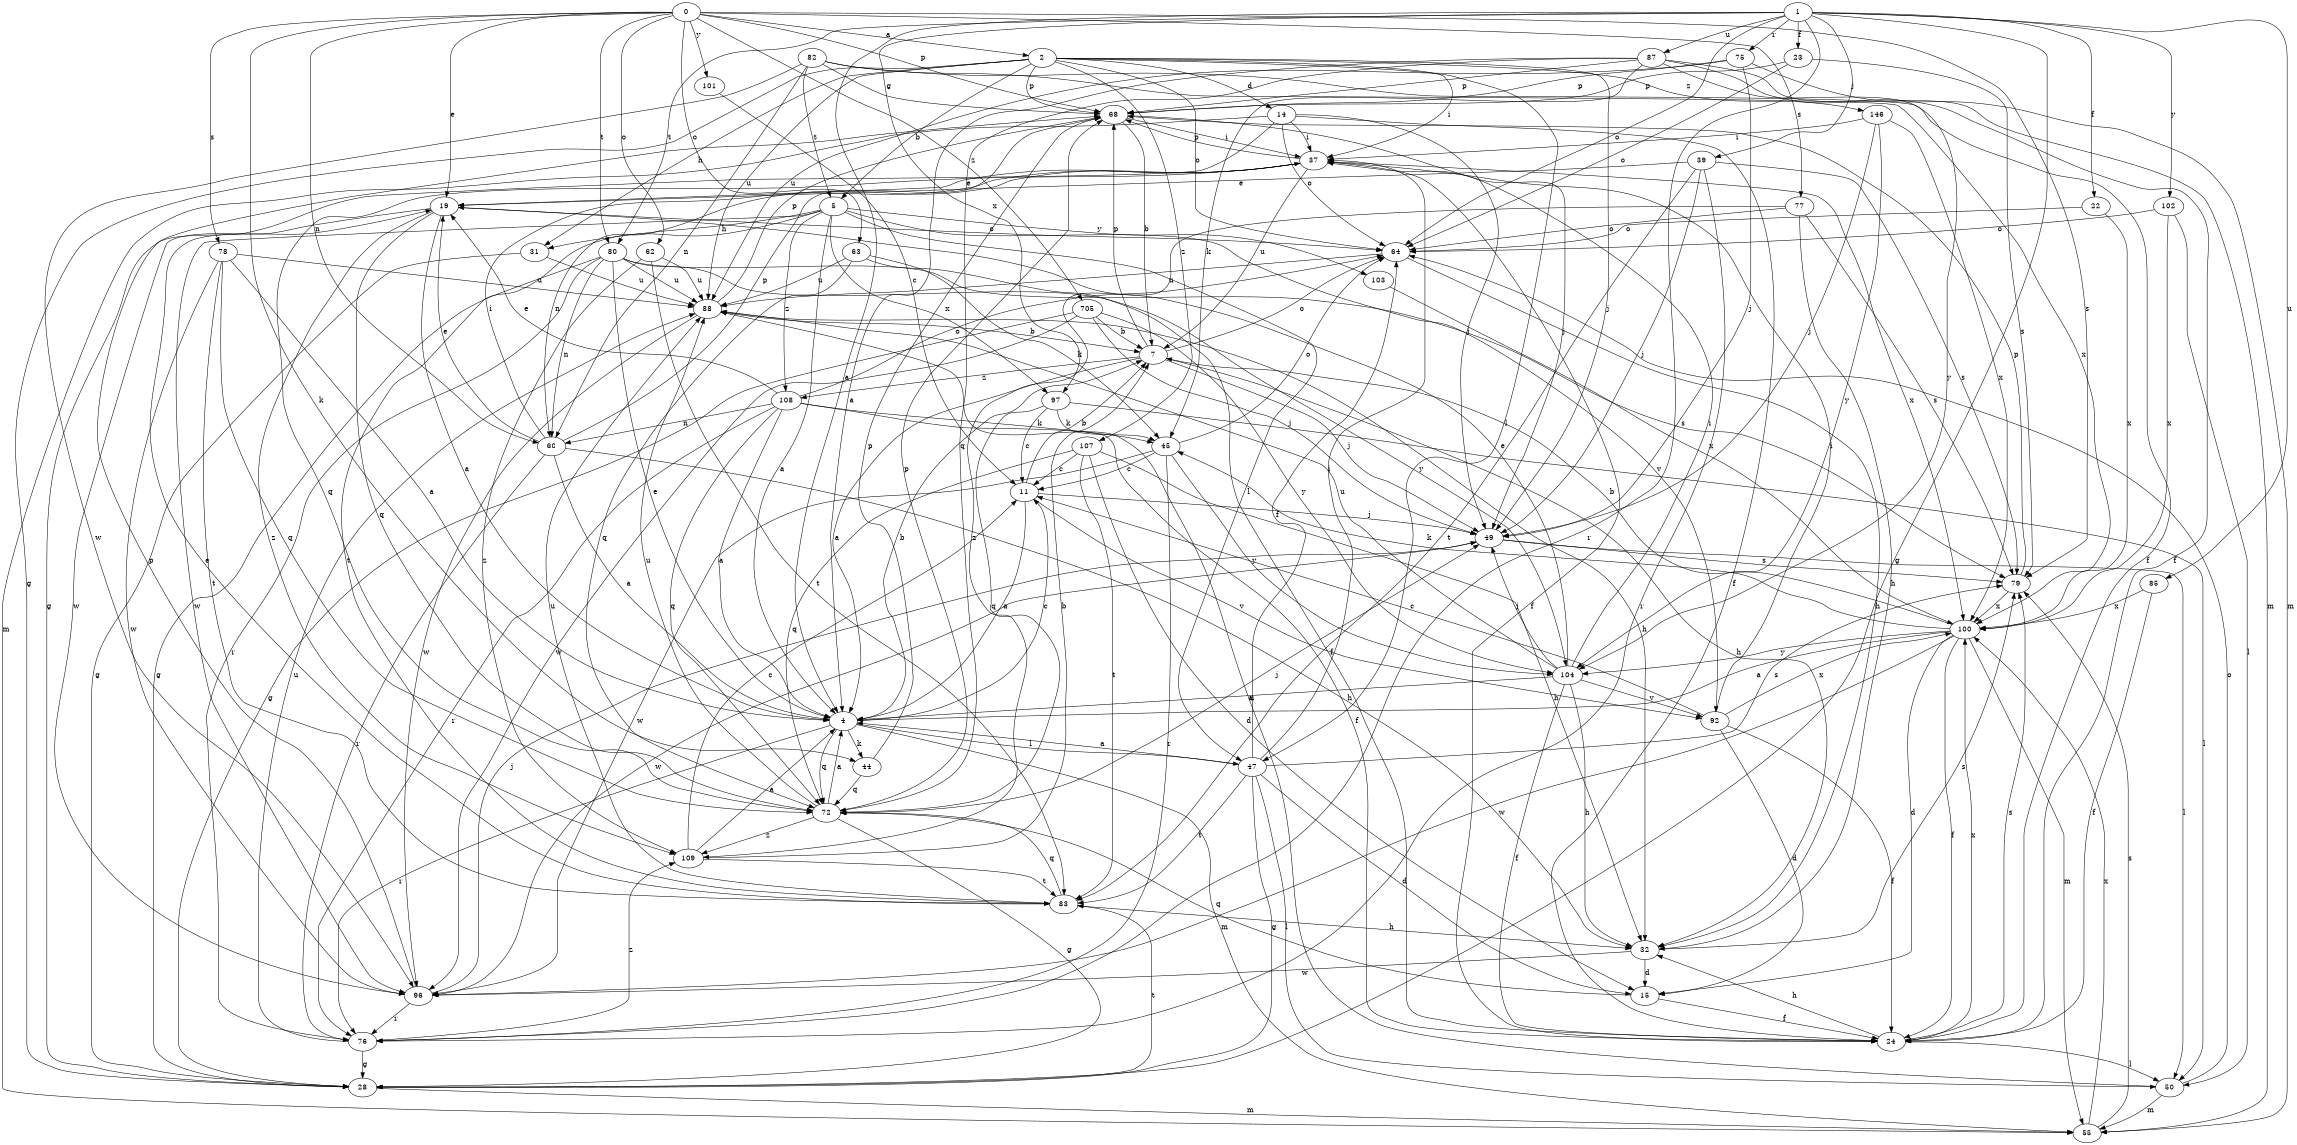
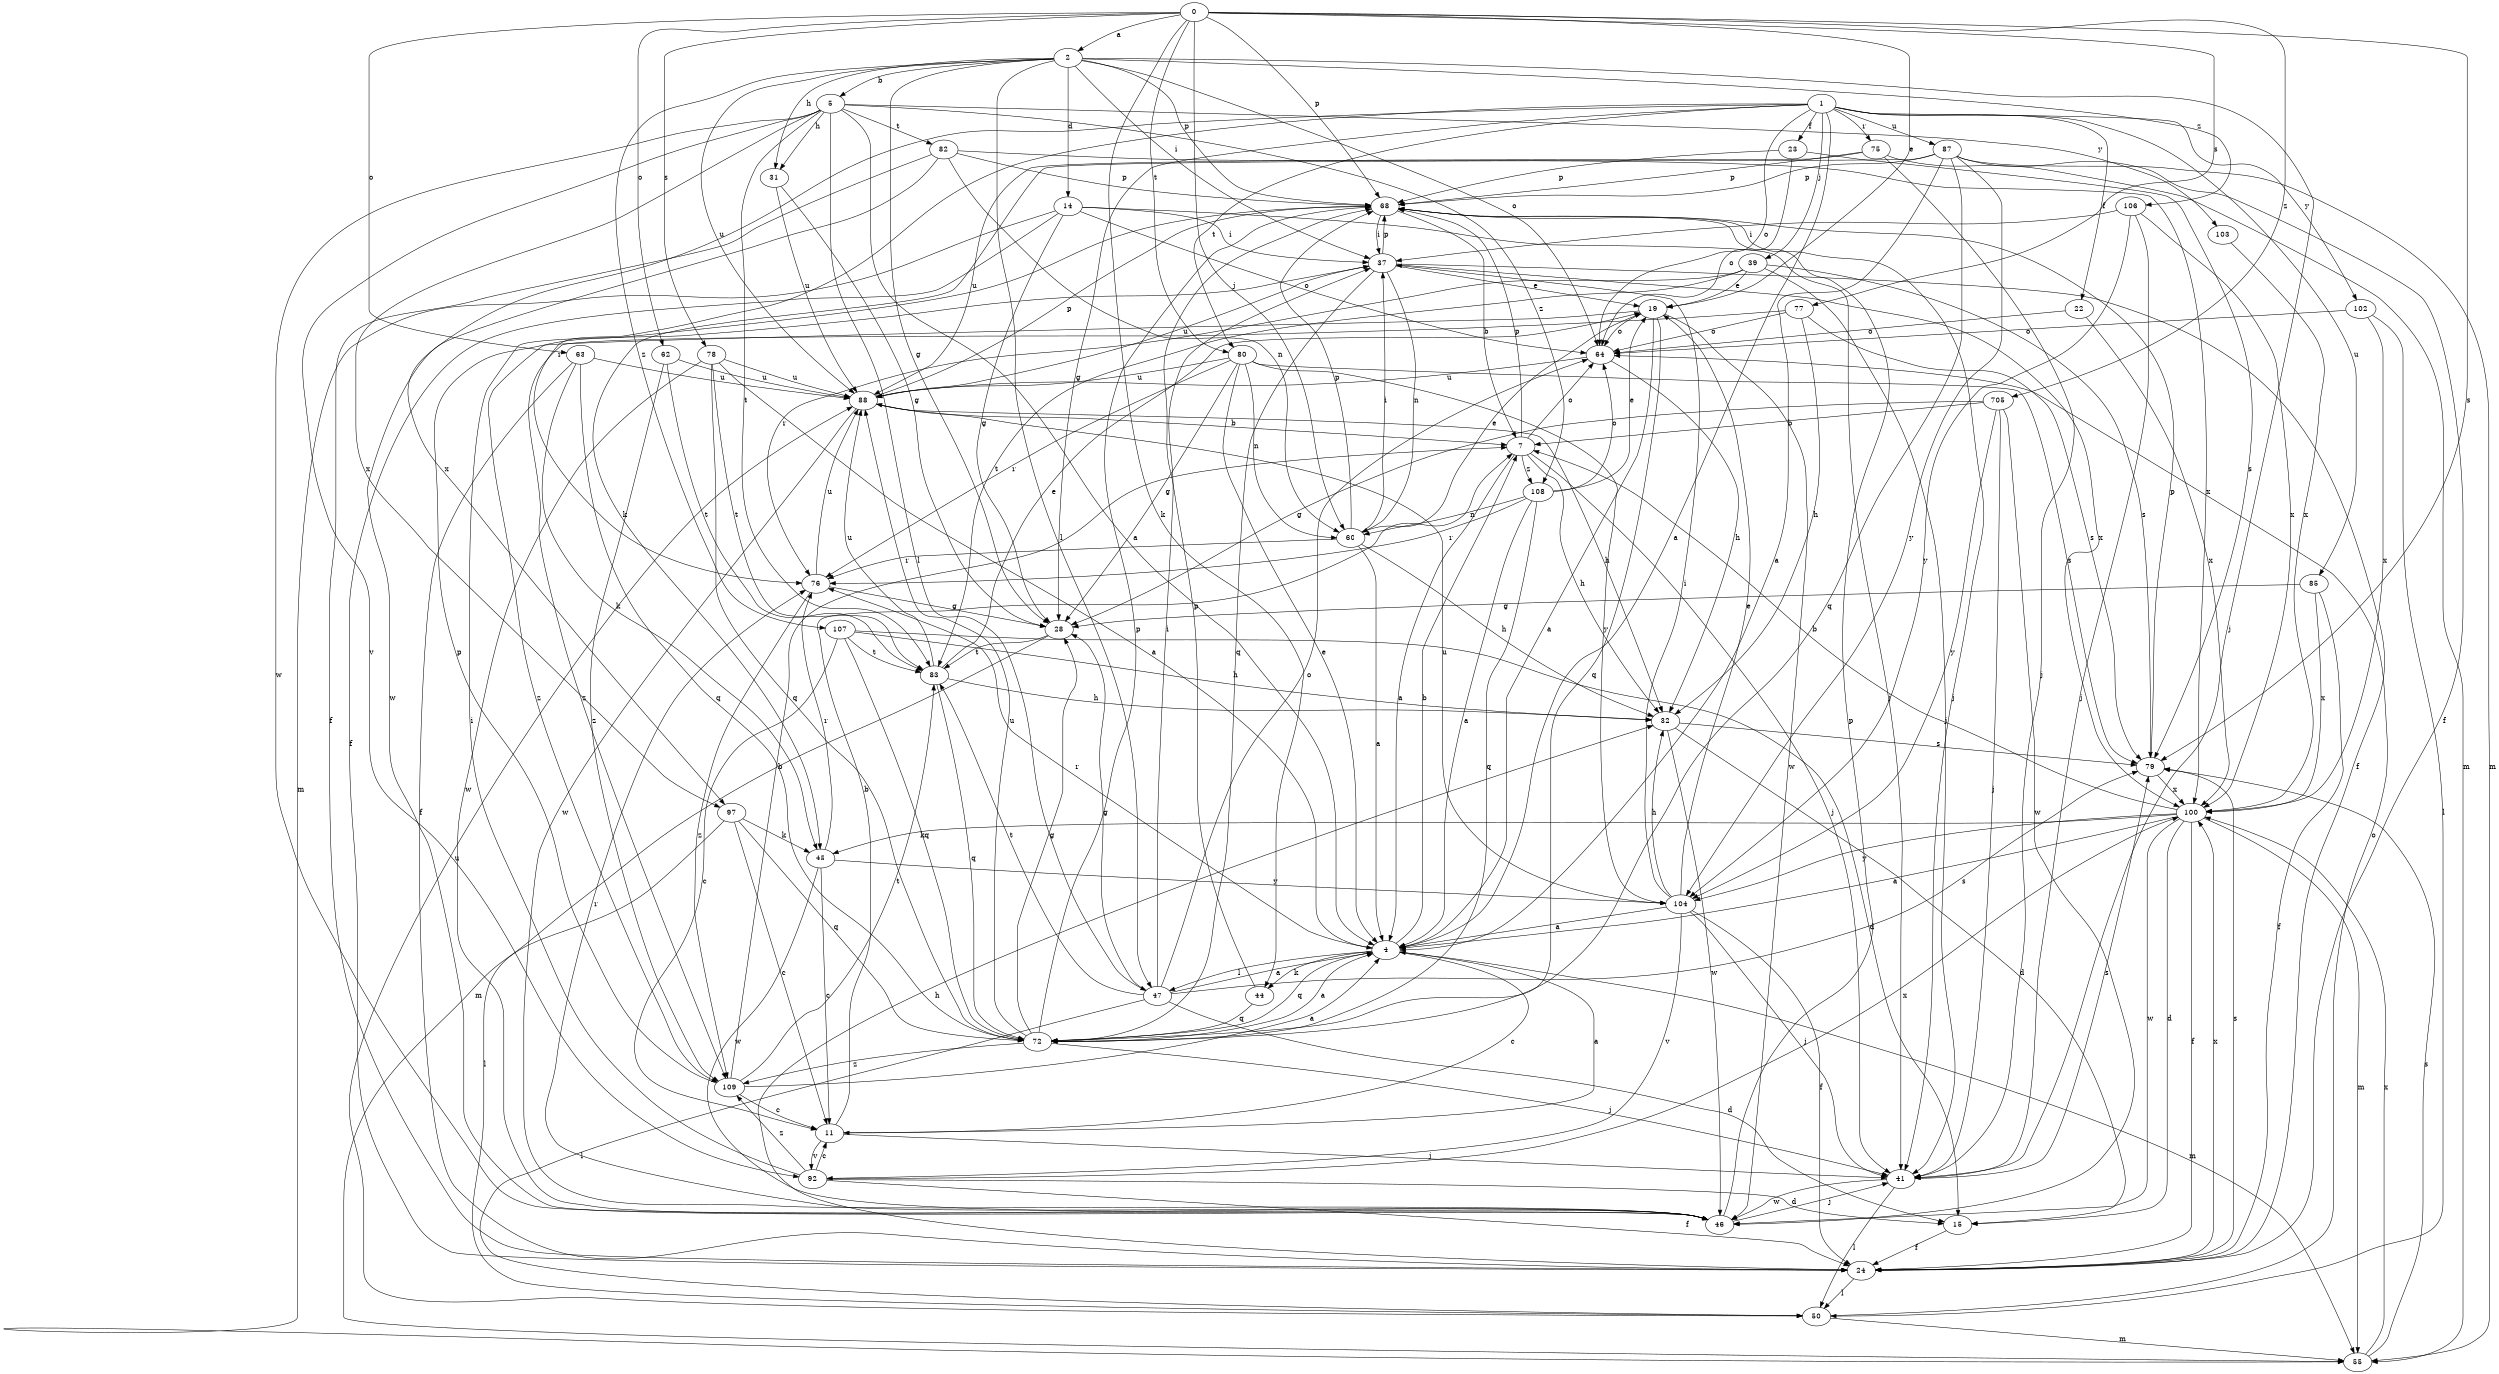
node "101": removed
edge "82" -> "68": label "g" -> "p"
node "146": label "146" -> "106"
edge "82" -> "5": reversed
edge "0" -> "60": label "n" -> "j"
edge "37" -> "7": now "37" -> "88"
edge "109" -> "68": added, label "p"
edge "45" -> "64": removed, label "o"
edge "108" -> "45": removed, label "k"
edge "47" -> "64": label "f" -> "o"
node "49": label "49" -> "41"
edge "85" -> "28": added, label "g"
edge "108" -> "24": removed, label "f"
edge "15" -> "72": removed, label "q"
node "96": label "96" -> "46"
edge "92" -> "109": added, label "z"
